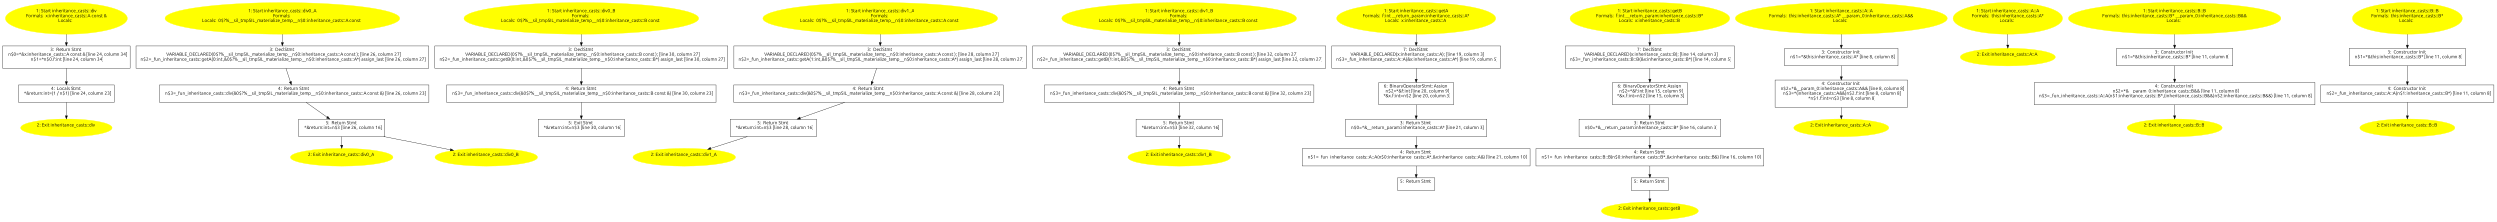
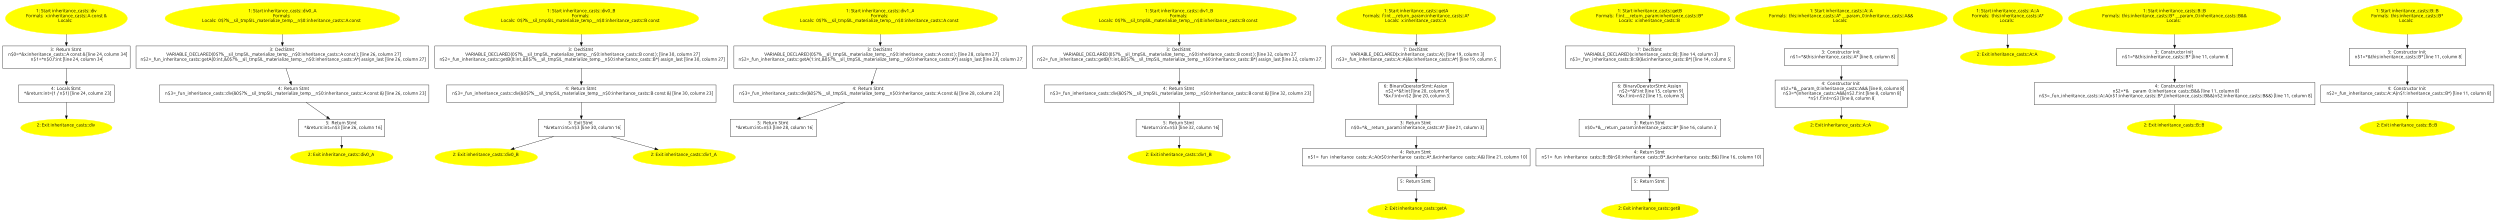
edge "5:  Return Stmt *&return:int=n$3 [line 28, column 16]" -> "2: Exit inheritance_casts::div1_A": now "5:  Exit Stmt *&return:int=n$3 [line 30, column 16]" -> "2: Exit inheritance_casts::div1_A"
edge "5:  Return Stmt *&return:int=n$3 [line 26, column 16]" -> "2: Exit inheritance_casts::div0_B": now "5:  Exit Stmt *&return:int=n$3 [line 30, column 16]" -> "2: Exit inheritance_casts::div0_B"
node "2: Exit inheritance_casts::getA": added
